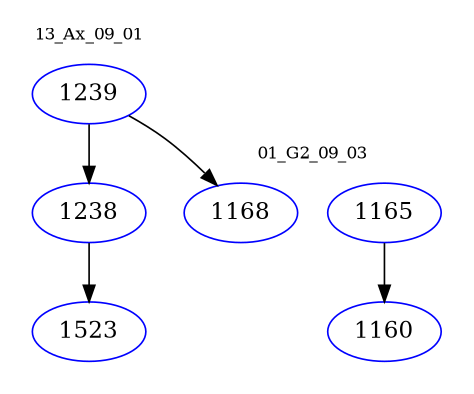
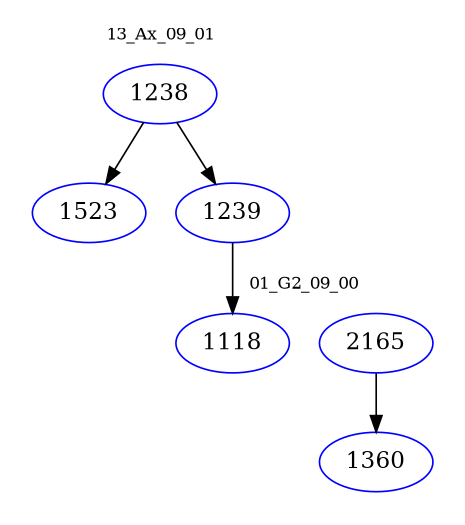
edge "1239" -> "1238": reversed
cluster "01_G2_09_03": label "01_G2_09_03" -> "01_G2_09_00"
node "1168": label "1168" -> "1118"
node "1165": label "1165" -> "2165"
node "1160": label "1160" -> "1360"
